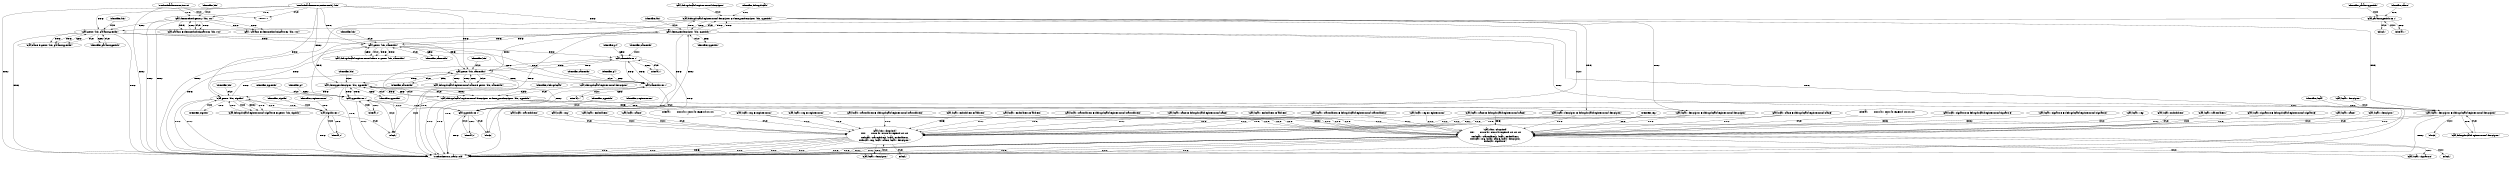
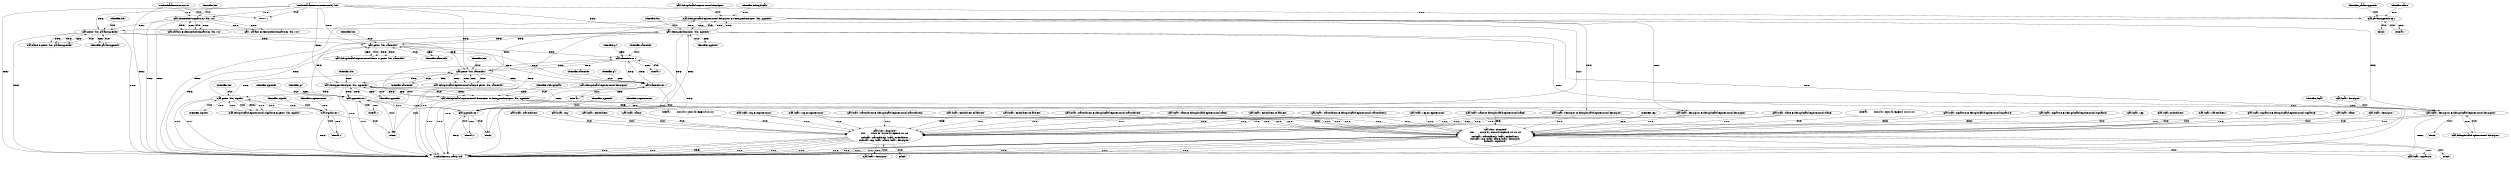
node "(Call,dex_method_getstr2 (bin, MI))": label "(Call,dex_method_getstr2 (bin, MI))" -> "(Call,dex_method_signature2 (bin, MI))"
edge "(MethodParameterIn,RBinDexObj *bin)" -> "(Call,getstr (bin, sig_idx))": now "(MethodParameterIn,RBinDexObj *bin)" -> "(Call,param_type_idx -= 1)"
